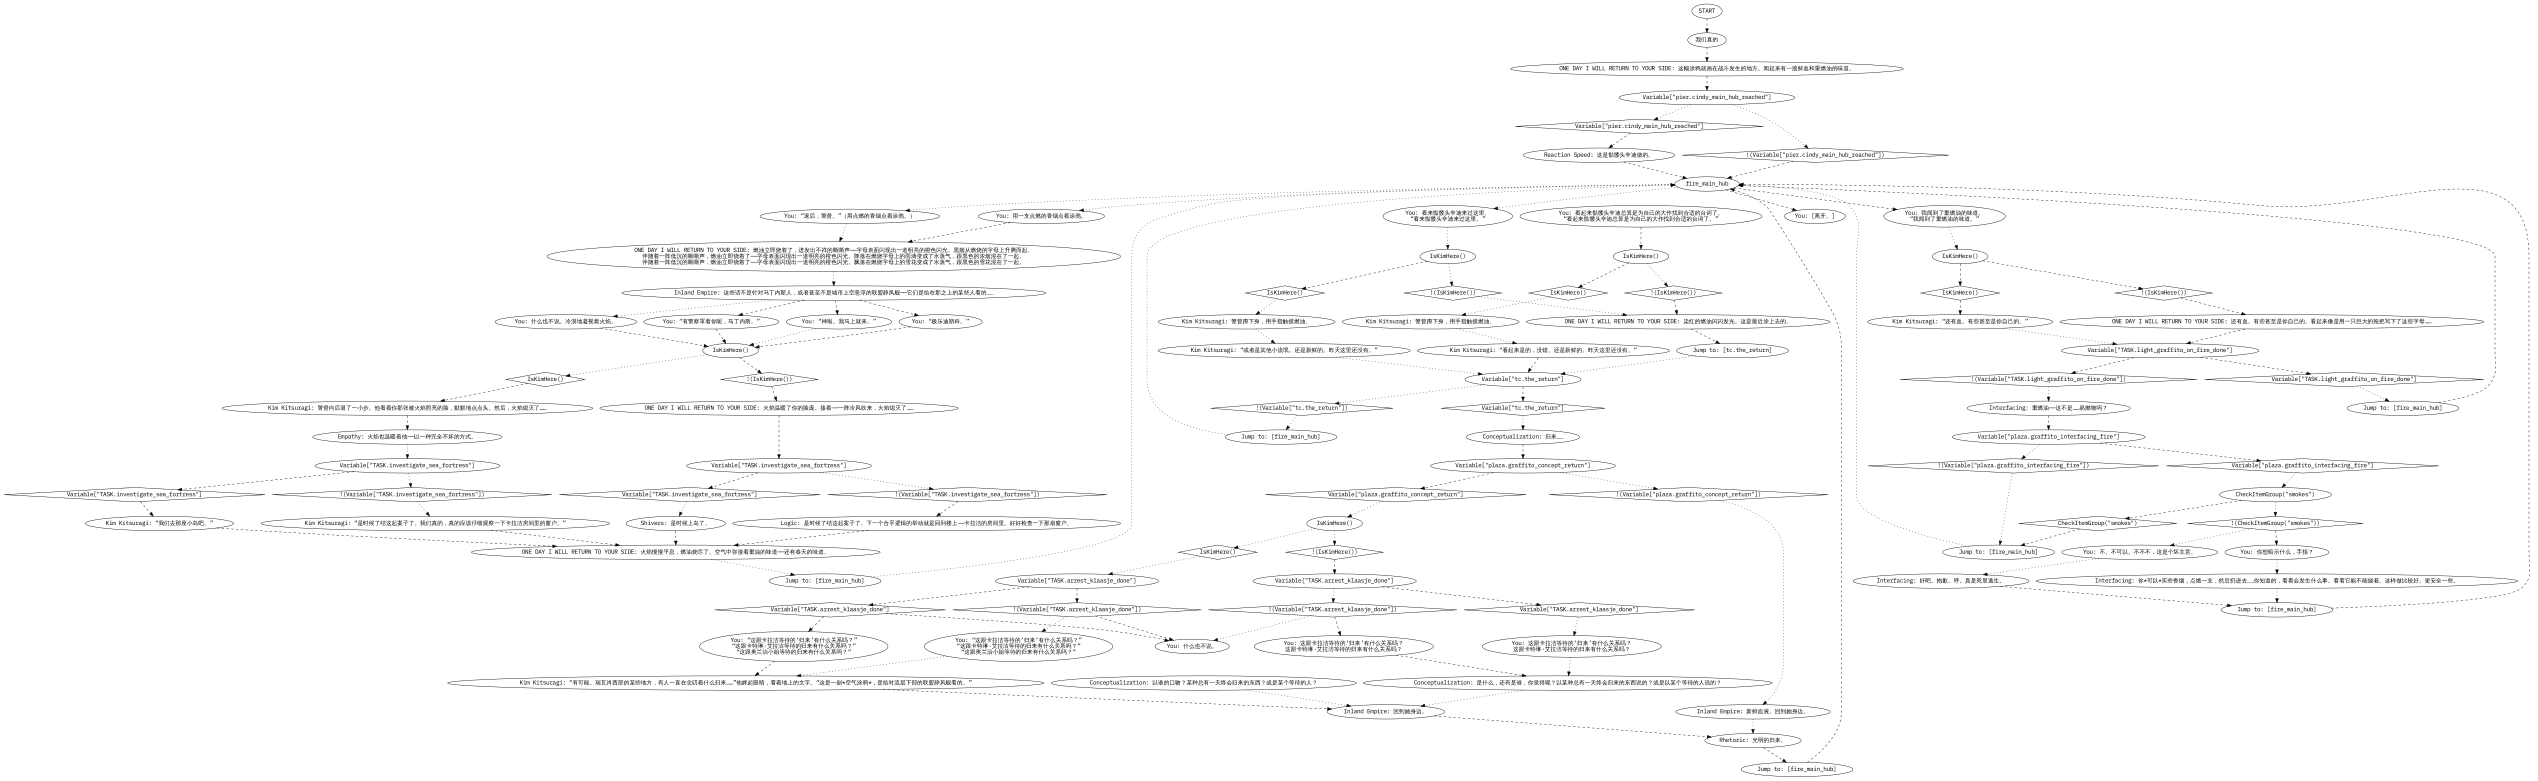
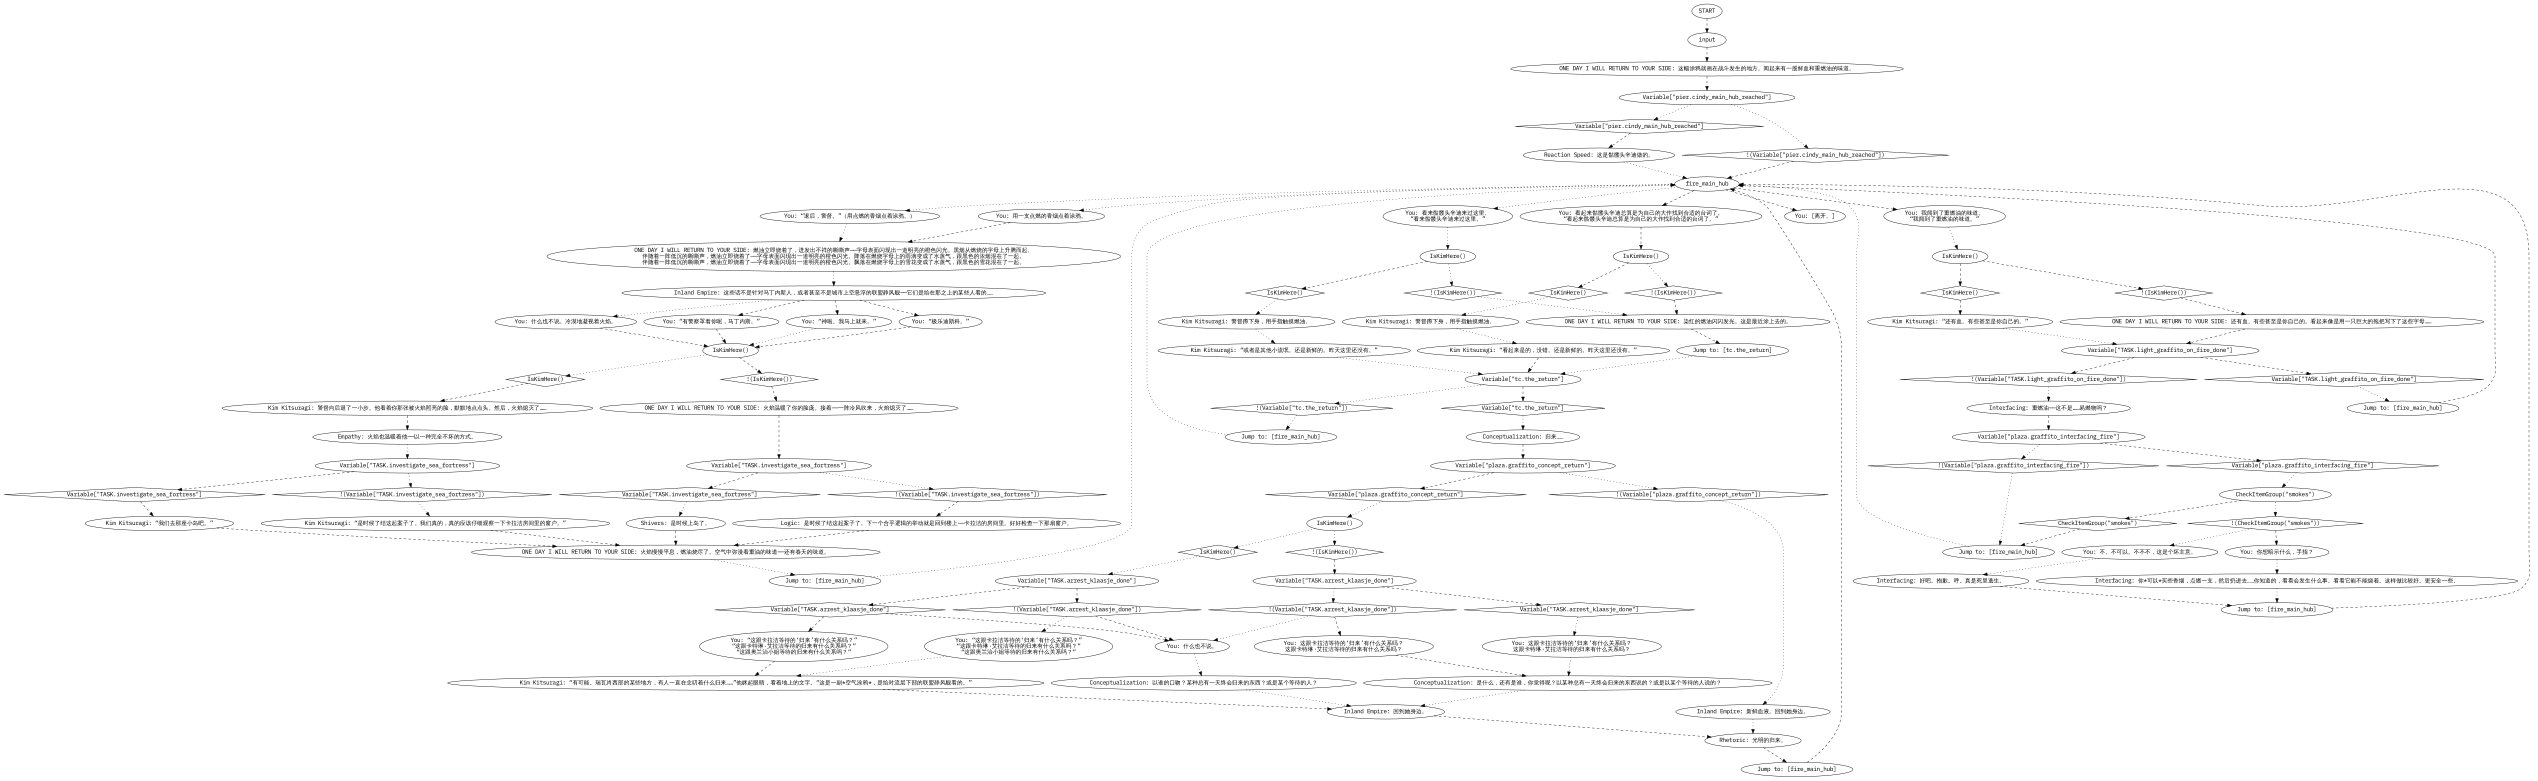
node "我们真的": label "我们真的" -> "input"
edge "Reaction Speed: 这是骷髅头辛迪做的。" -> "fire_main_hub": style dashed -> dotted
edge "fire_main_hub" -> "You: 看起来骷髅头辛迪总算是为自己的大作找到合适的台词了。 “看起来骷髅头辛迪总算是为自己的大作找到合适的台词了。”": added
edge "You: 什么也不说。" -> "Conceptualization: 以谁的口吻？某种总有一天终会归来的东西？或是某个等待的人？": added
